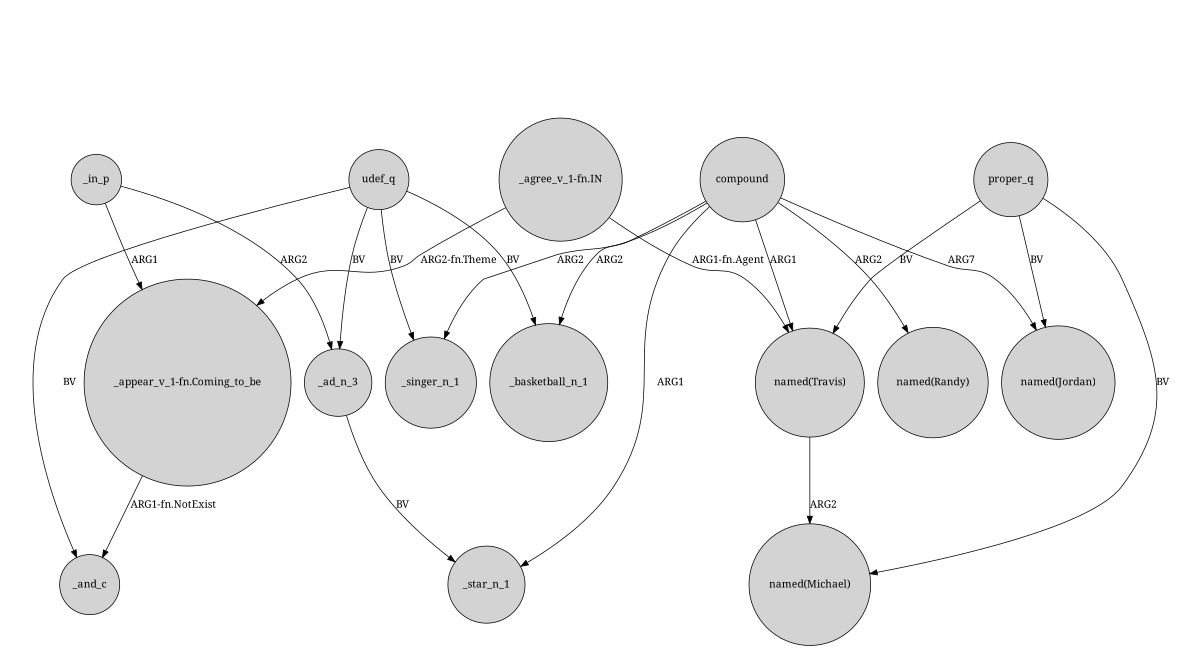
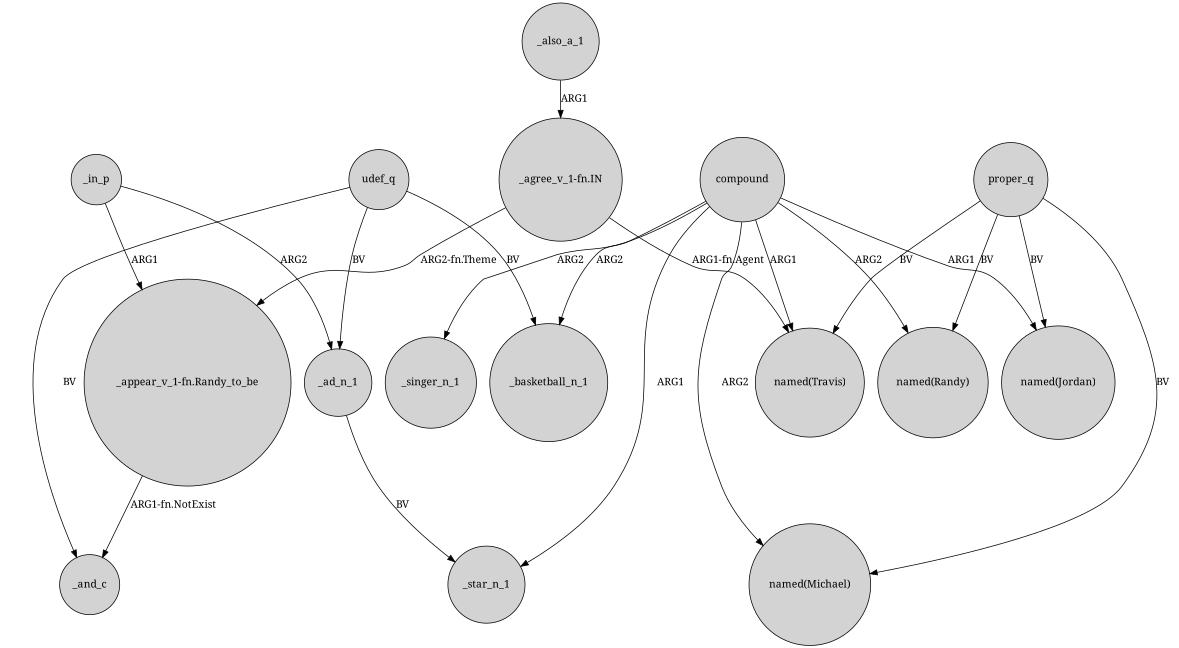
node "_also_a_1": added
edge "compound" -> "named(Jordan)": label "ARG7" -> "ARG1"
edge "proper_q" -> "named(Randy)": added, label "BV"
edge "udef_q" -> "_singer_n_1": removed, label "BV"
node "_appear_v_1-fn.Coming_to_be": label "_appear_v_1-fn.Coming_to_be" -> "_appear_v_1-fn.Randy_to_be"
node "_ad_n_3": label "_ad_n_3" -> "_ad_n_1"
edge "named(Travis)" -> "named(Michael)": now "compound" -> "named(Michael)"
